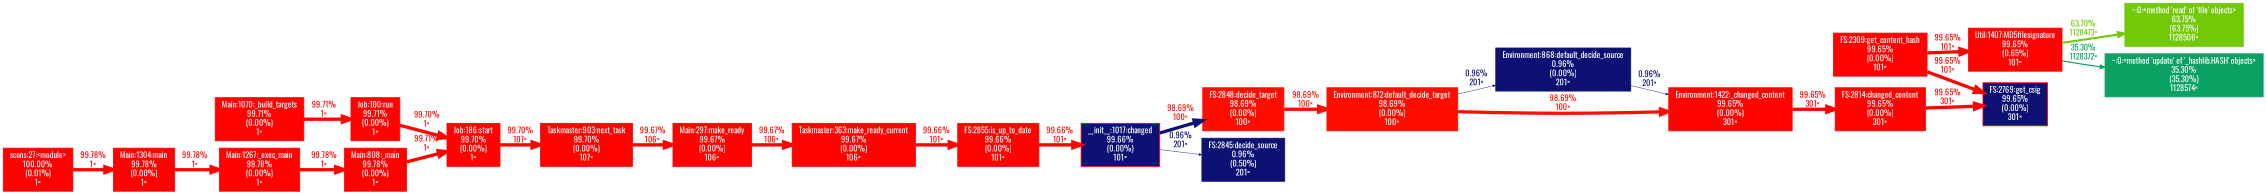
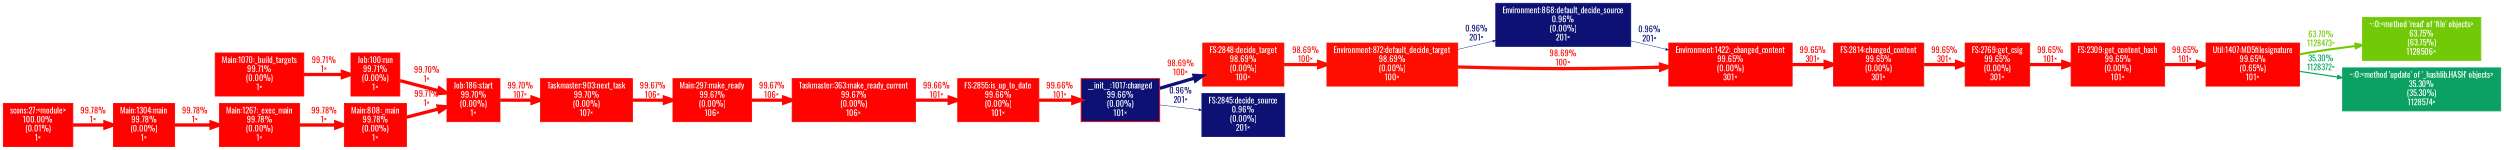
edge "FS:2309:get_content_hash 99.65% (0.00%) 101×" -> "FS:2769:get_csig 99.65% (0.00%) 301×": reversed
node "FS:2769:get_csig 99.65% (0.00%) 301×": fillcolor #0d1174 -> #fe0400
node "FS:2845:decide_source 0.96% (0.50%) 201×": label "FS:2845:decide_source 0.96% (0.50%) 201×" -> "FS:2845:decide_source 0.96% (0.00%) 201×"
